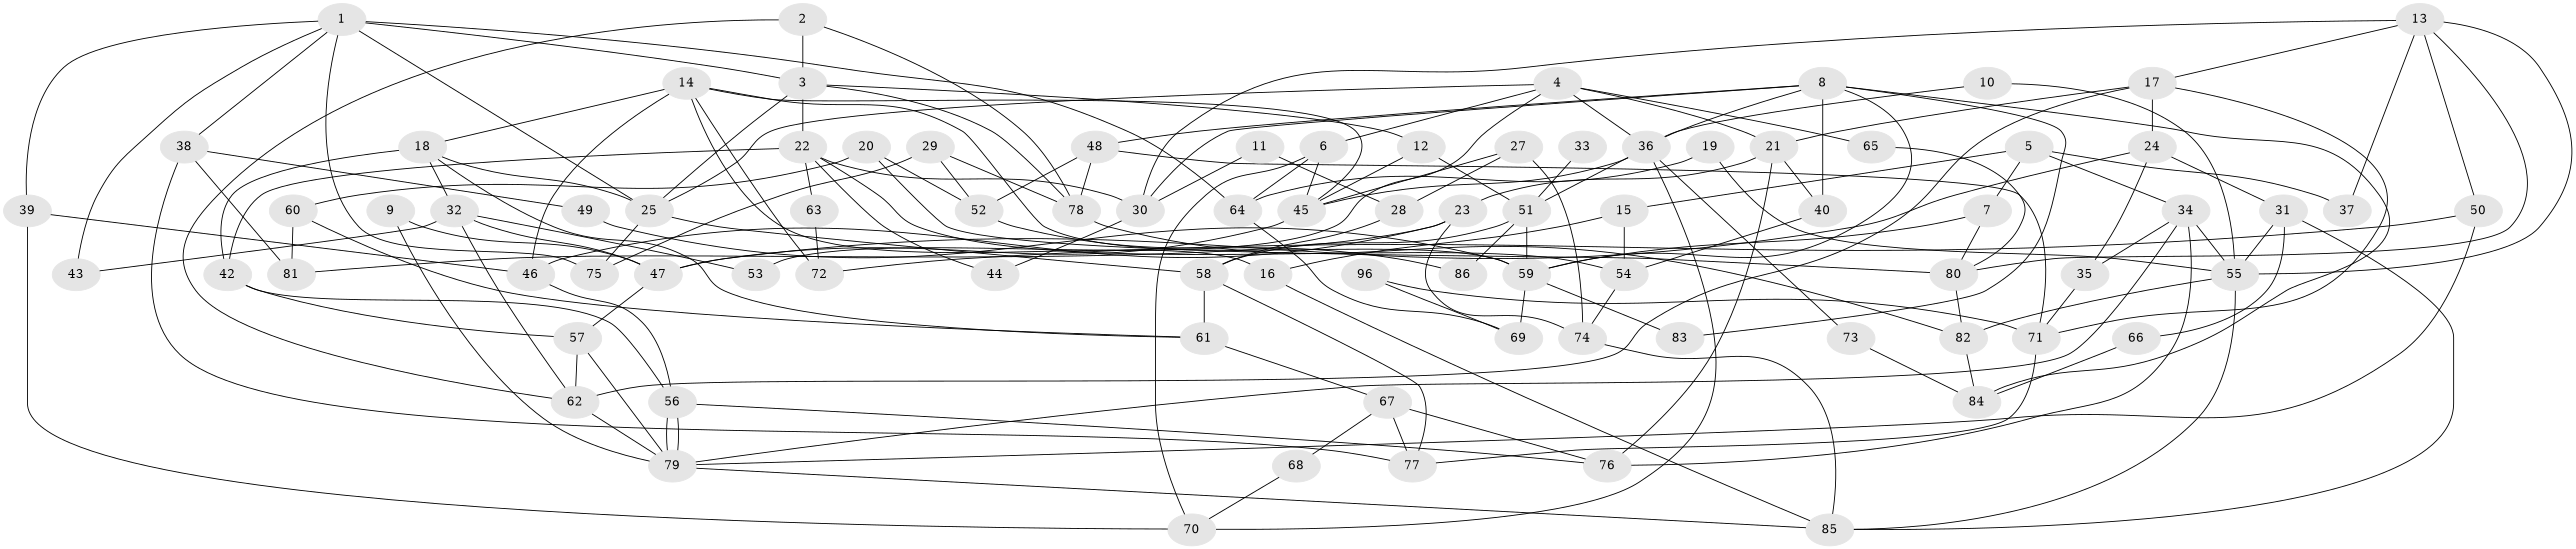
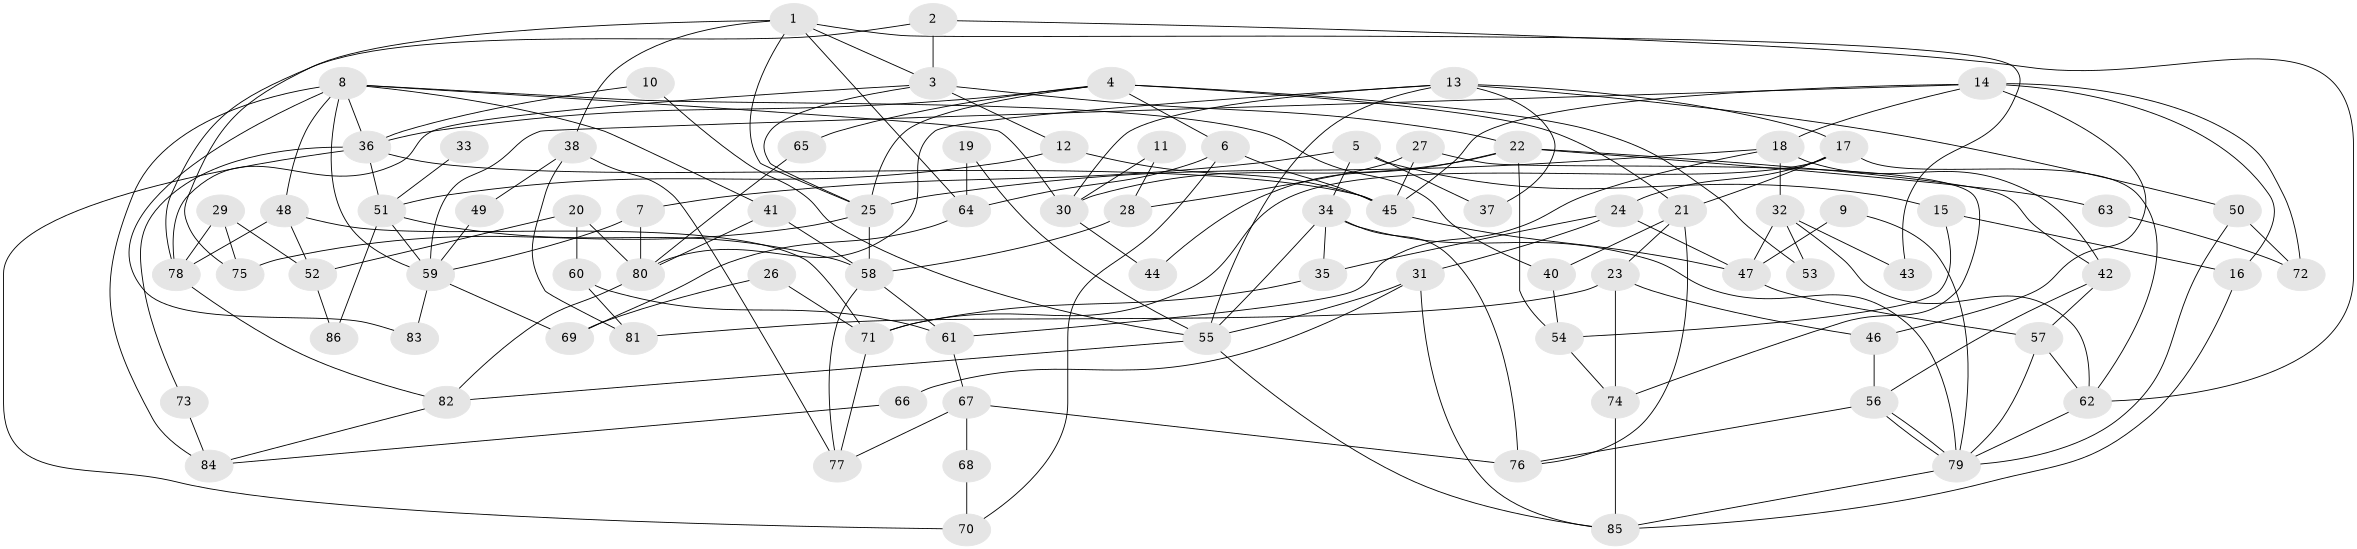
node "39": removed
node "41": added
node "96": label "96" -> "26"
